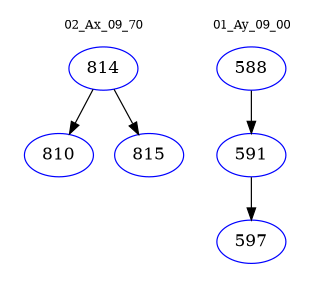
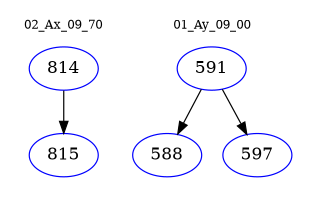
edge "588" -> "591": reversed
node "810": removed
